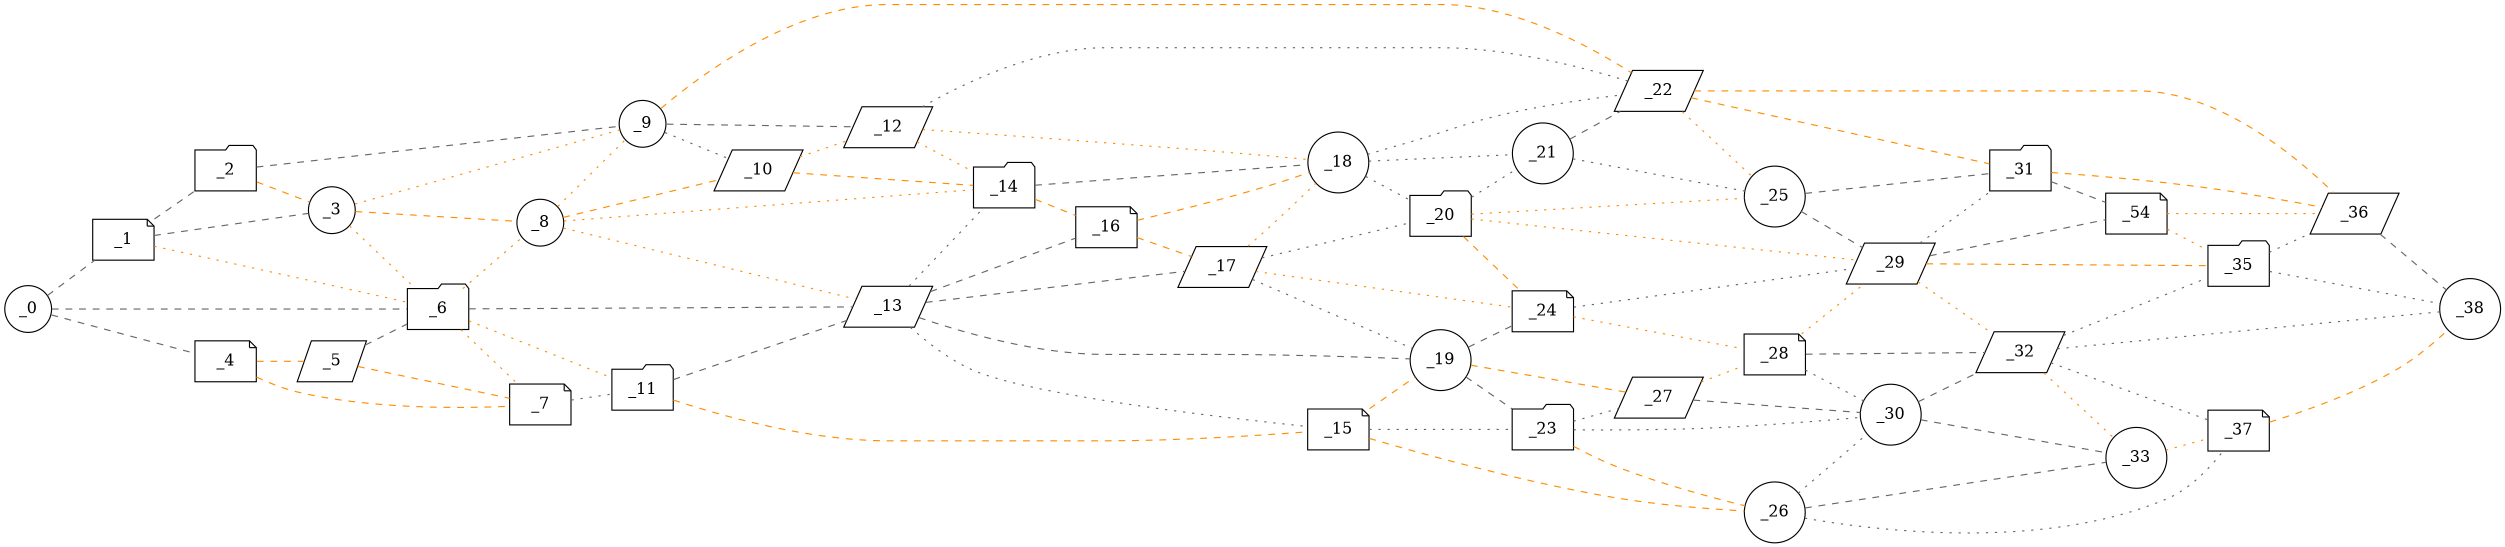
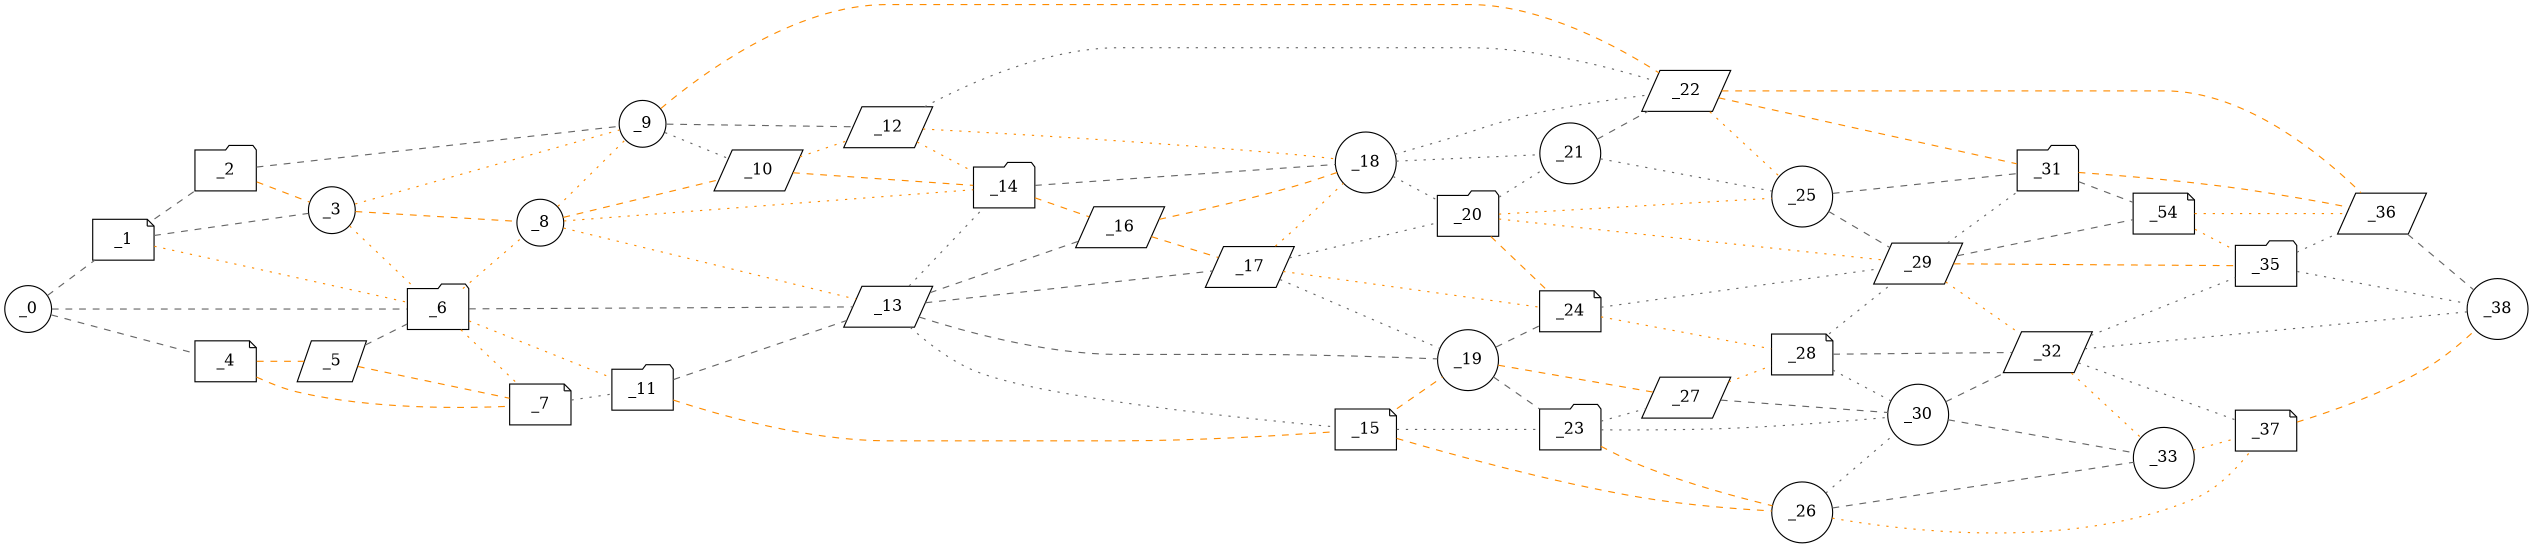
node "_16": shape note -> parallelogram
edge "_29" -- "_28": color darkorange -> gray40
edge "_37" -- "_26": color gray40 -> darkorange
